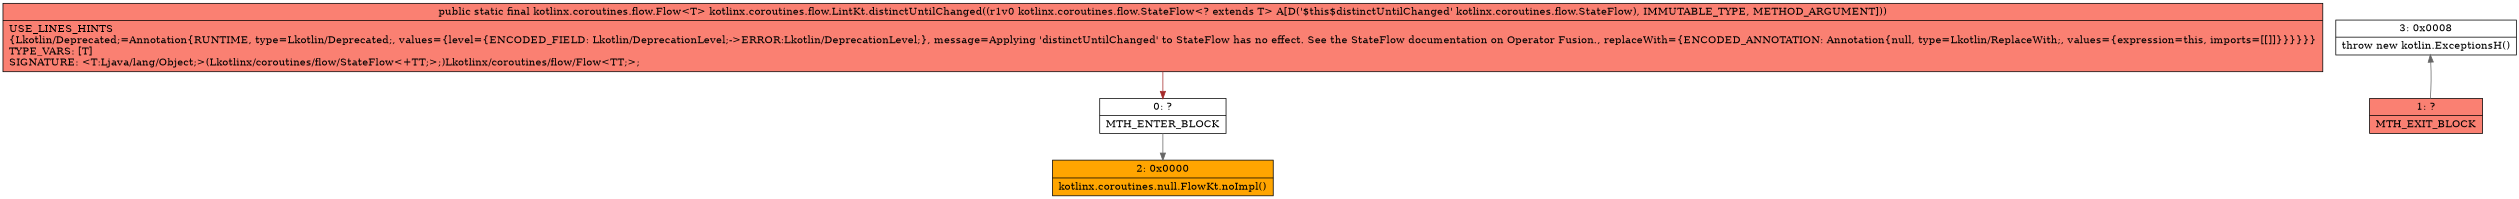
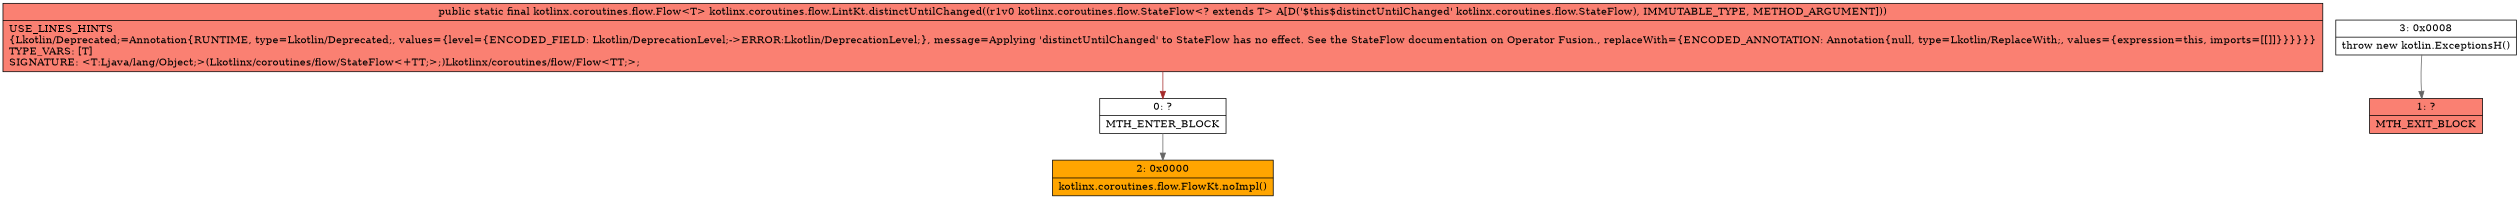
edge "1: ?" -> "3: 0x0008": reversed
node "2: 0x0000": text "kotlinx.coroutines.null.FlowKt.noImpl()" -> "kotlinx.coroutines.flow.FlowKt.noImpl()"
